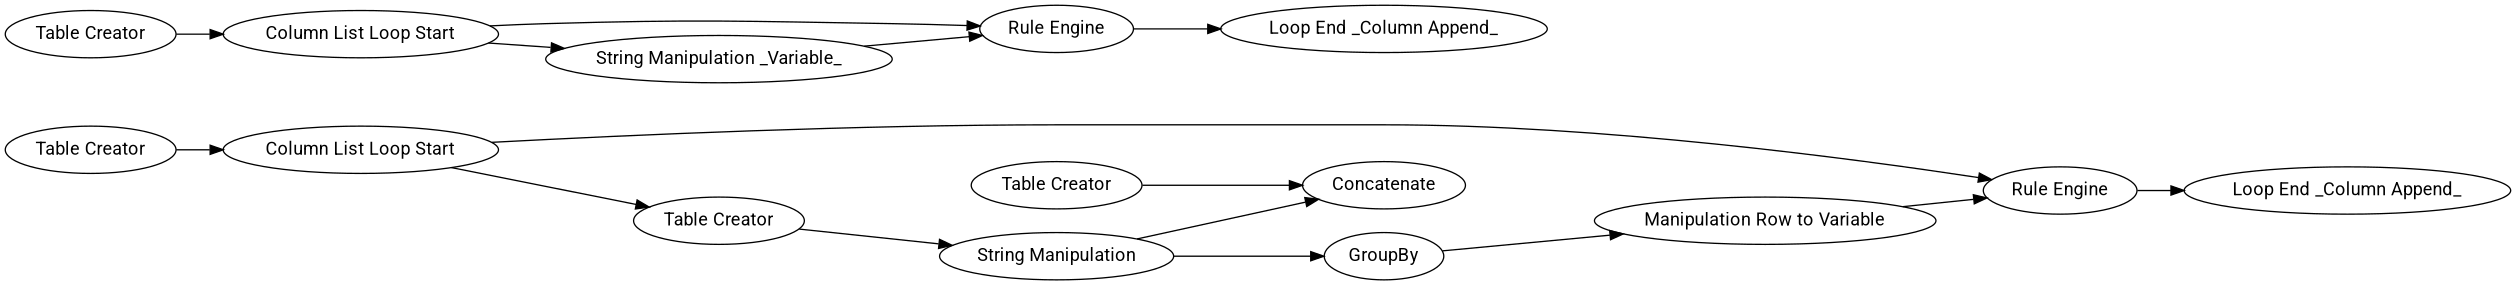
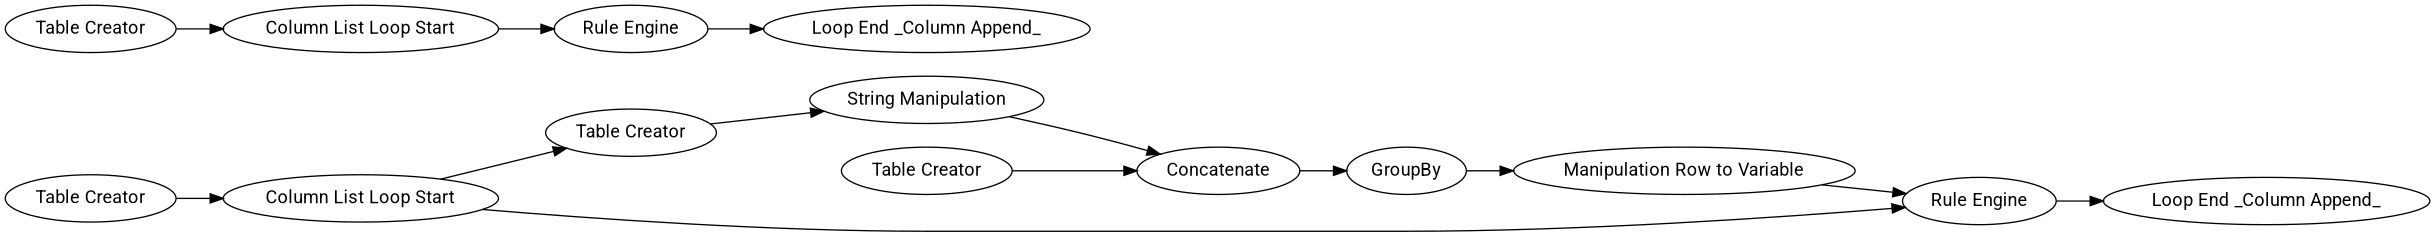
node "String Manipulation _Variable_": removed
edge "String Manipulation" -> "GroupBy": now "Concatenate" -> "GroupBy"
